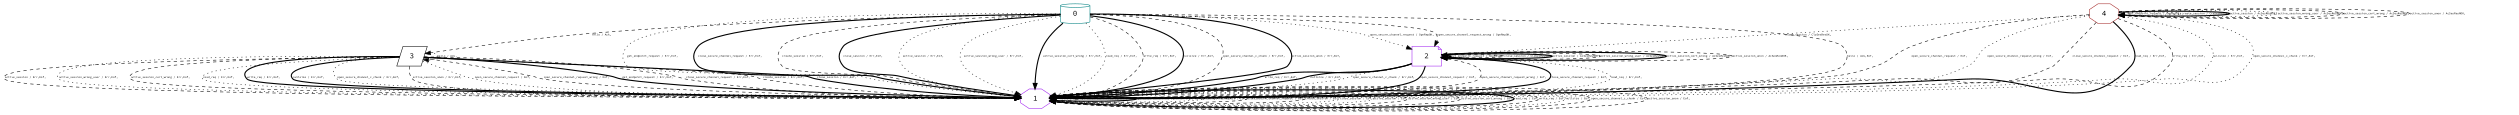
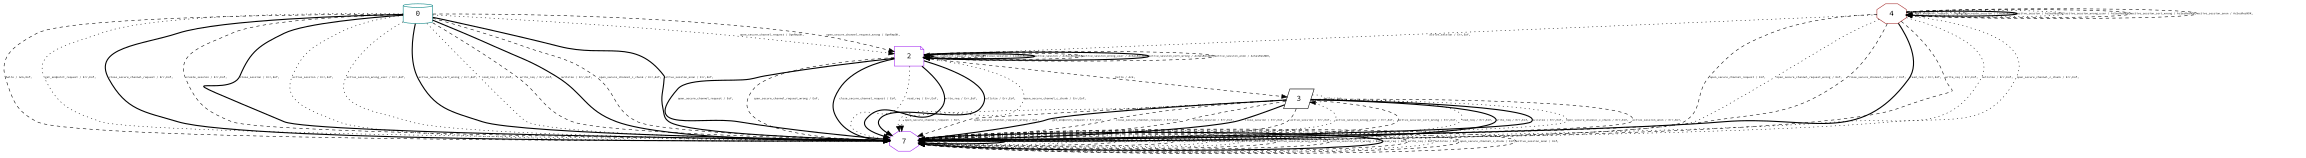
edge "0" -> "3": now "2" -> "3"
edge "4" -> "2": label "close_session / CloSesResOK," -> "active_session / Err,Eof,"
node "1": label "1" -> "7"
